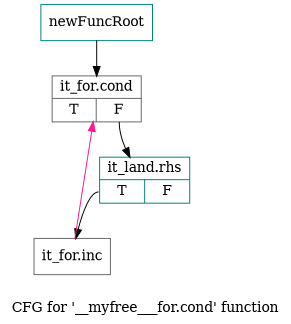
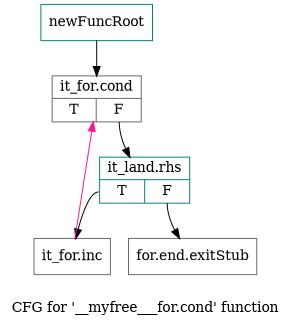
node "for.end.exitStub": added
